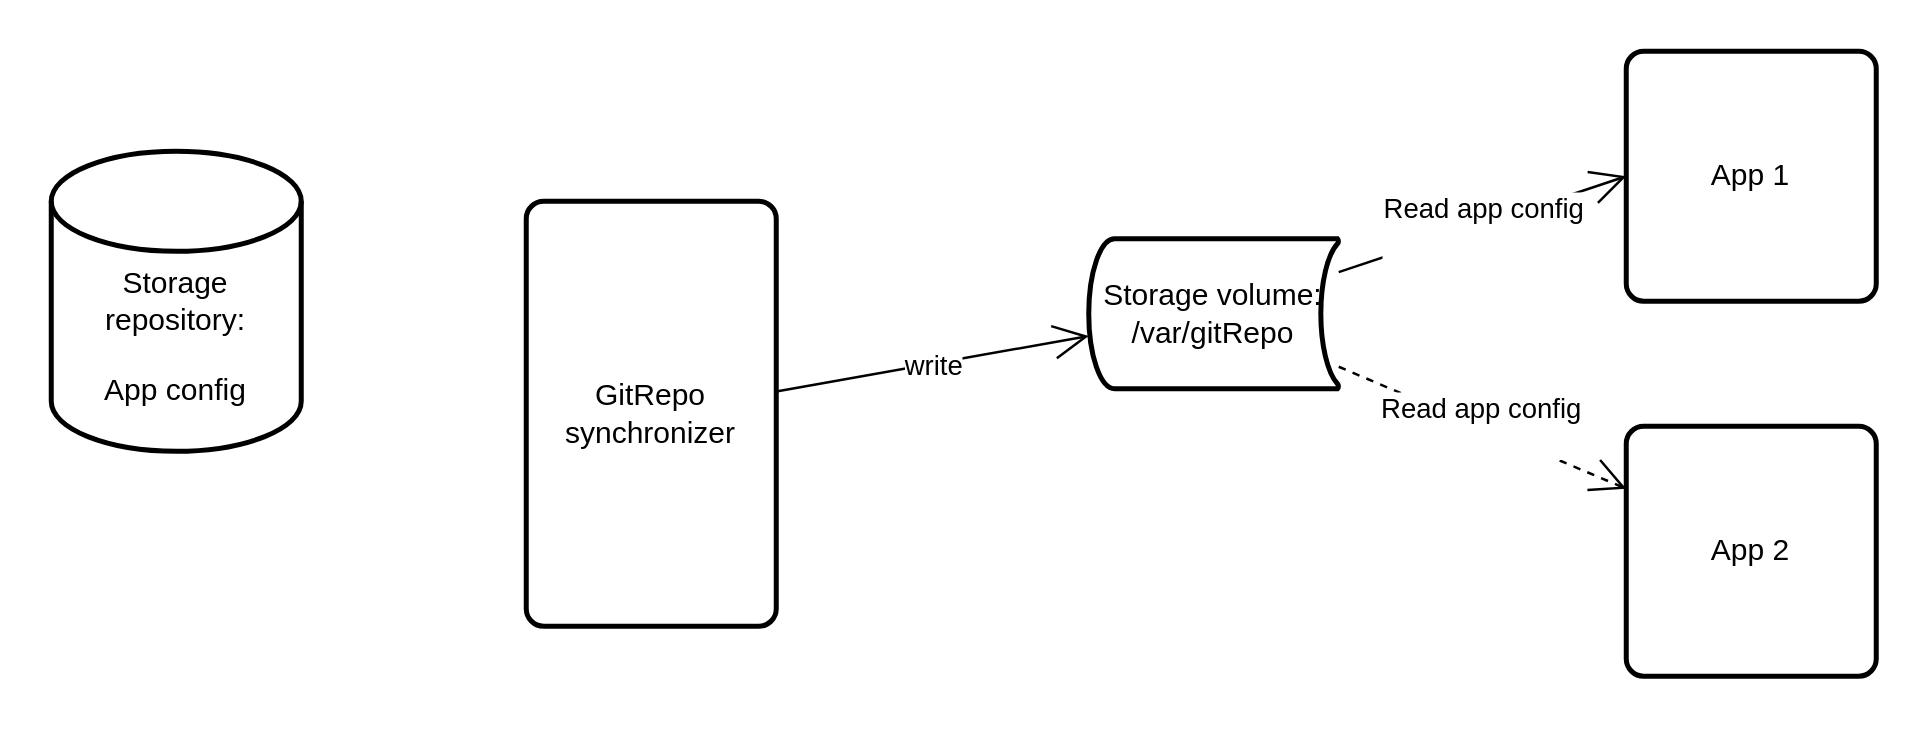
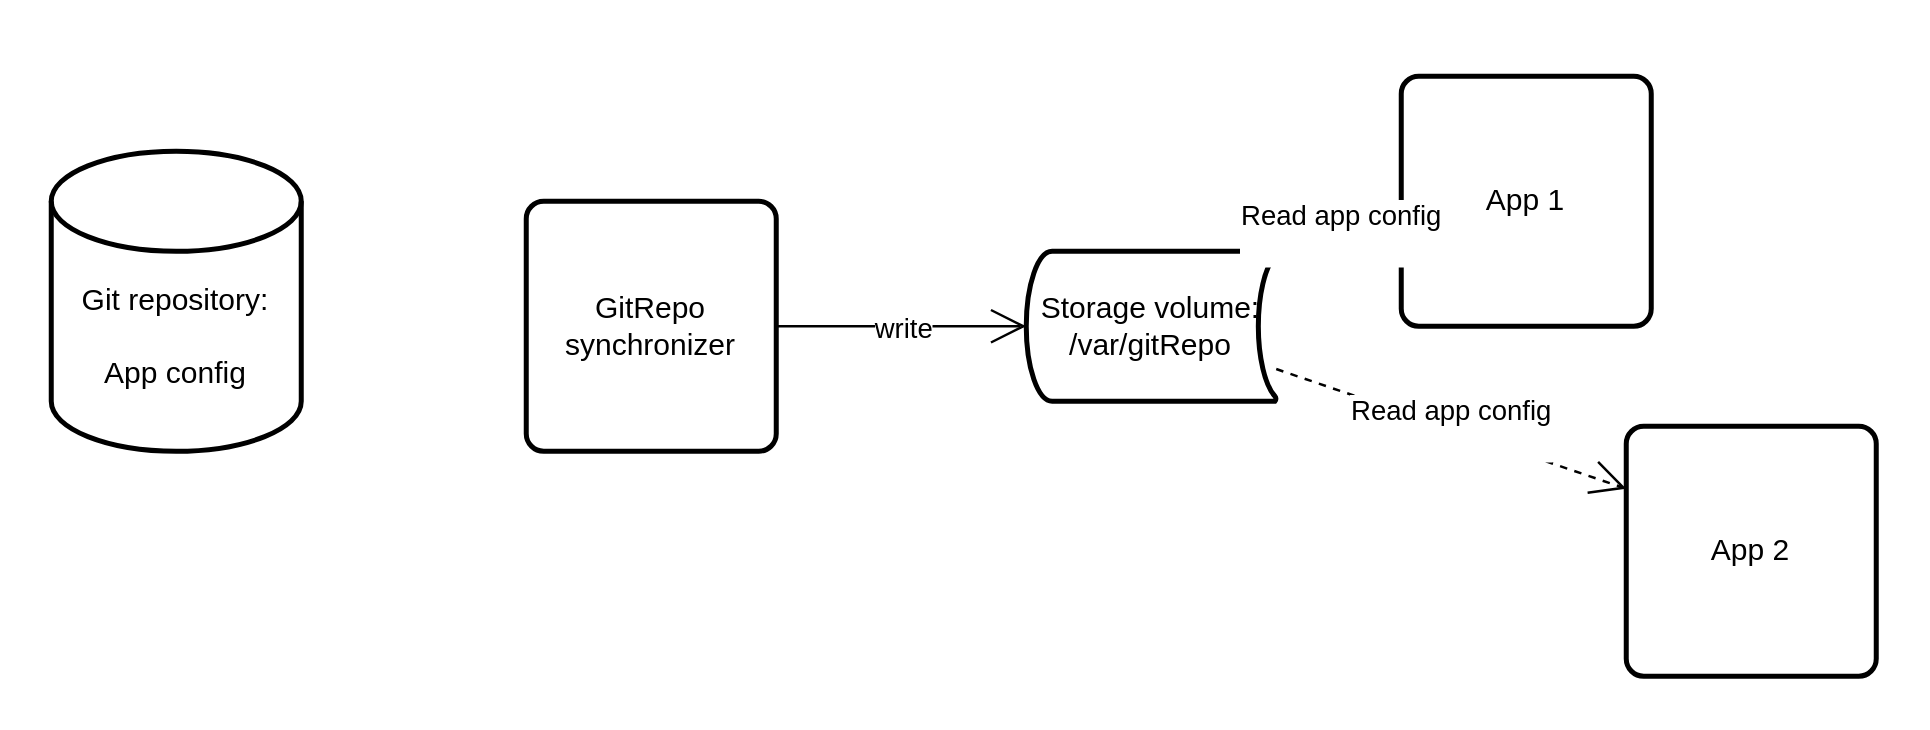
node "App 1": moved (1751, 176) -> (1526, 201)
node "Storage repository: App config": label "Storage repository: App config" -> "Git repository: App config"
node "Storage volume: /var/gitRepo": moved (1214, 314) -> (1151, 326)
node "GitRepo synchronizer": size 250x425 -> 250x250
